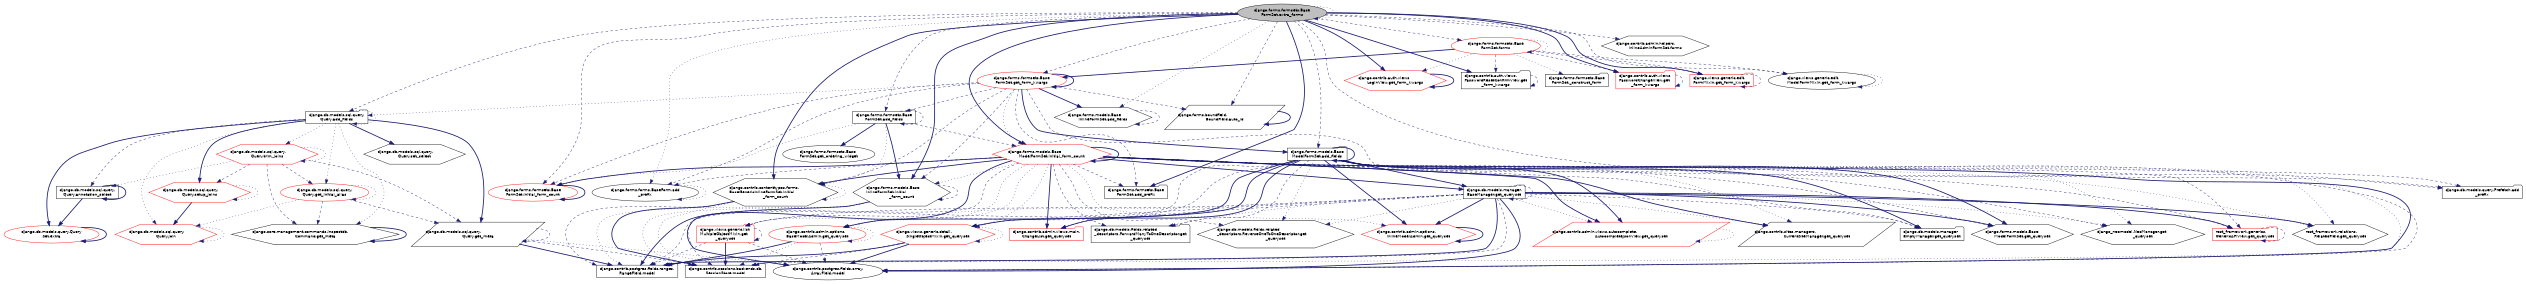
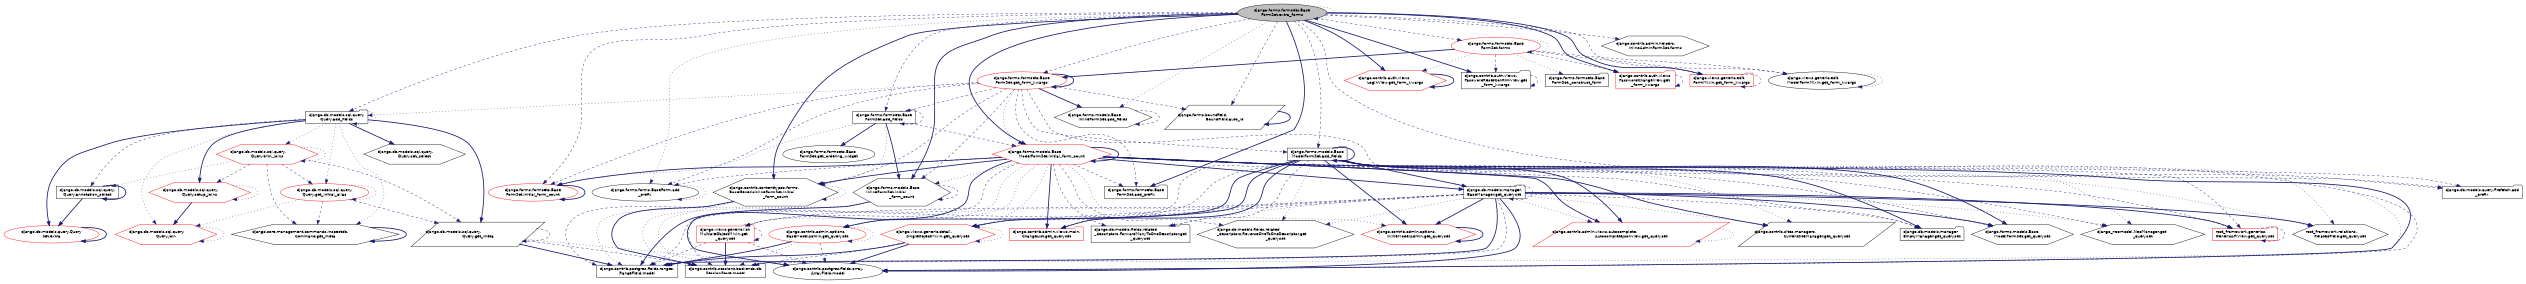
edge "django.forms.formsets.Base FormSet.get_form_kwargs" -> "django.forms.models.Base ModelFormSet.add_fields": style bold -> dashed
